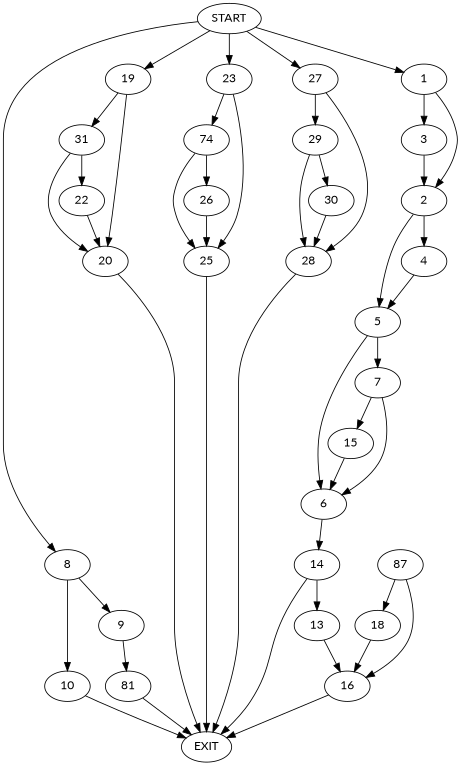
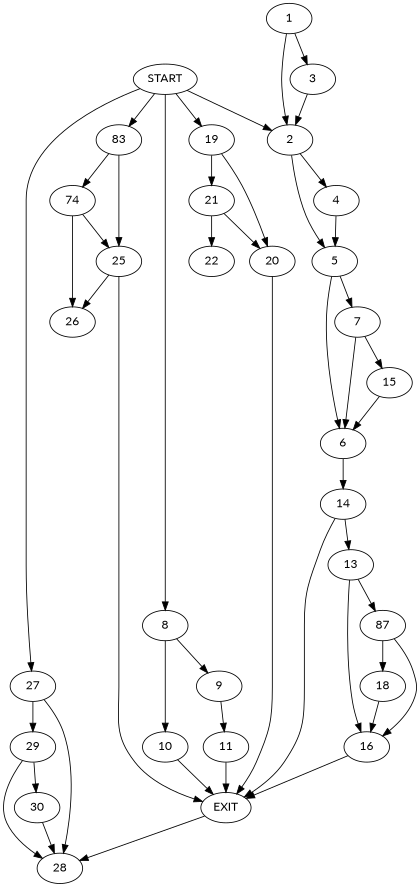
edge "START" -> "1": now "START" -> "2"
node "23": label "23" -> "83"
node "31": label "31" -> "21"
edge "22" -> "20": removed
edge "26" -> "25": reversed
edge "28" -> "EXIT": reversed
edge "13" -> "87": added
node "81": label "81" -> "11"
